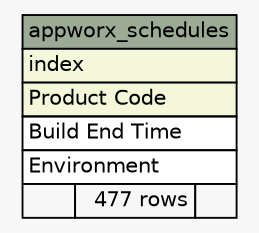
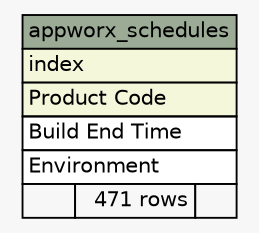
node "appworx_schedules": text "477 rows" -> "471 rows"
